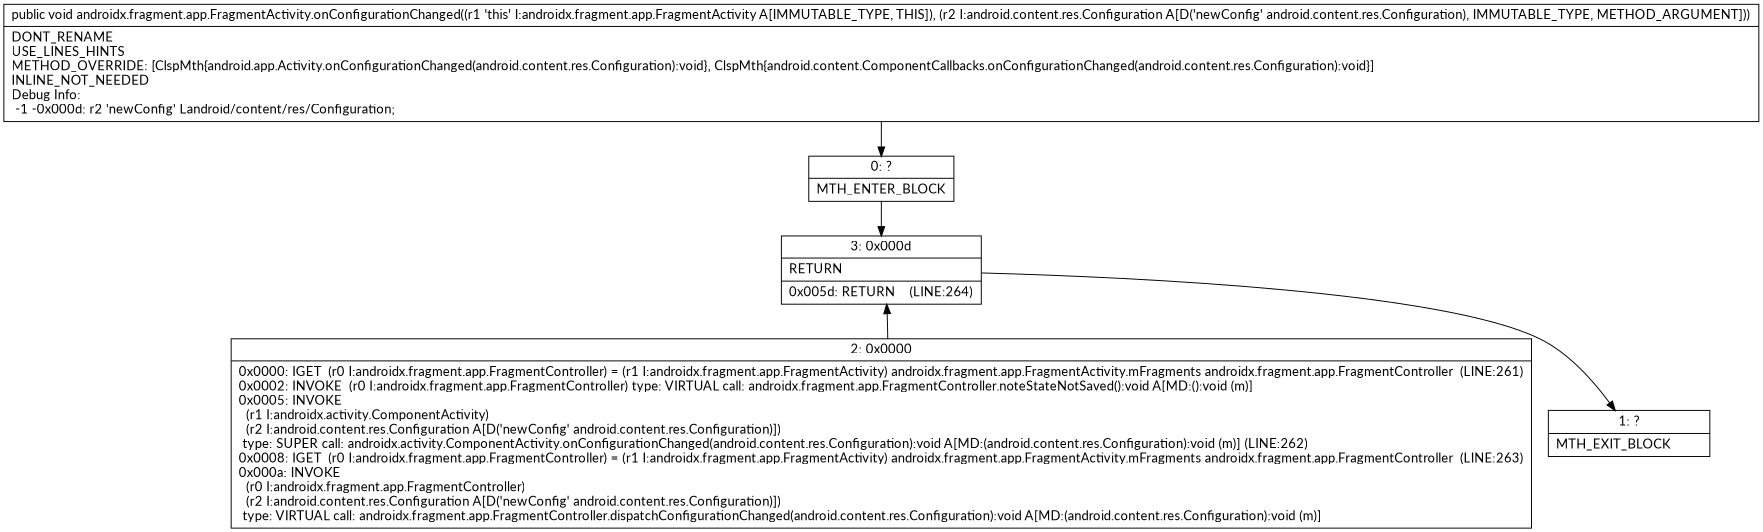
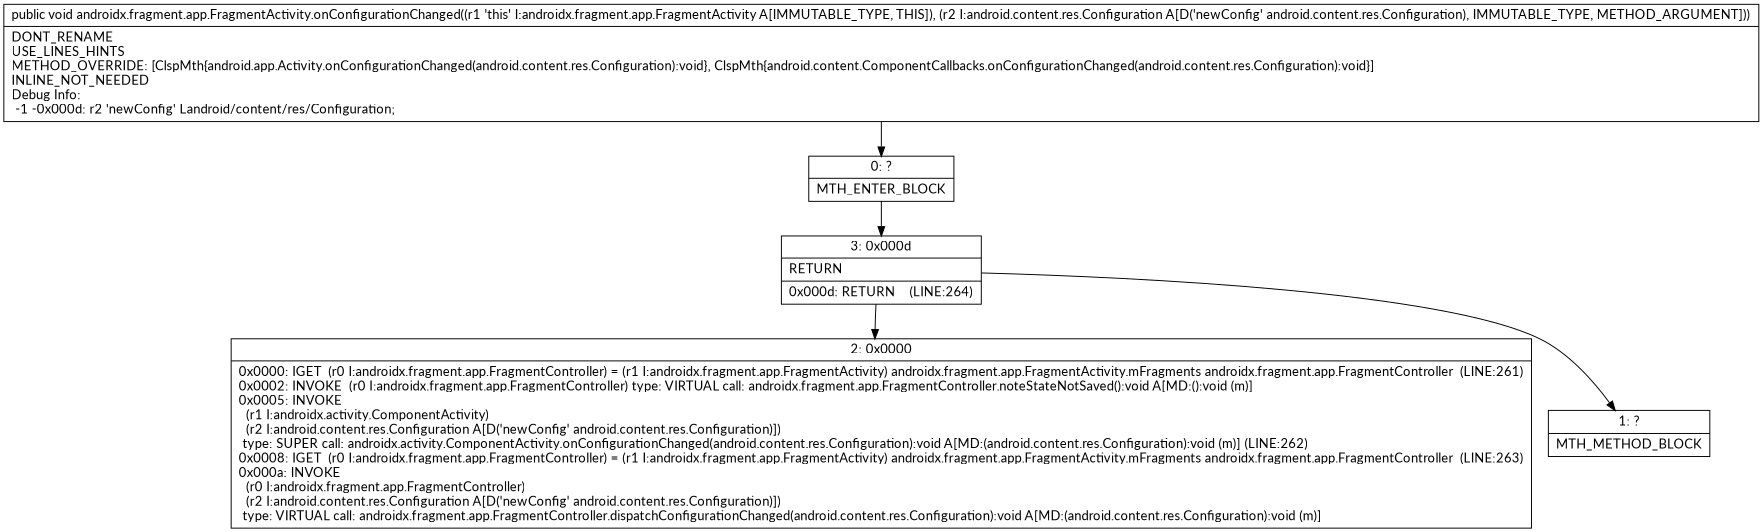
node "3: 0x000d": text "0x005d: RETURN    (LINE:264)" -> "0x000d: RETURN    (LINE:264)"
edge "2: 0x0000" -> "3: 0x000d": reversed
node "1: ?": text "MTH_EXIT_BLOCK" -> "MTH_METHOD_BLOCK"
